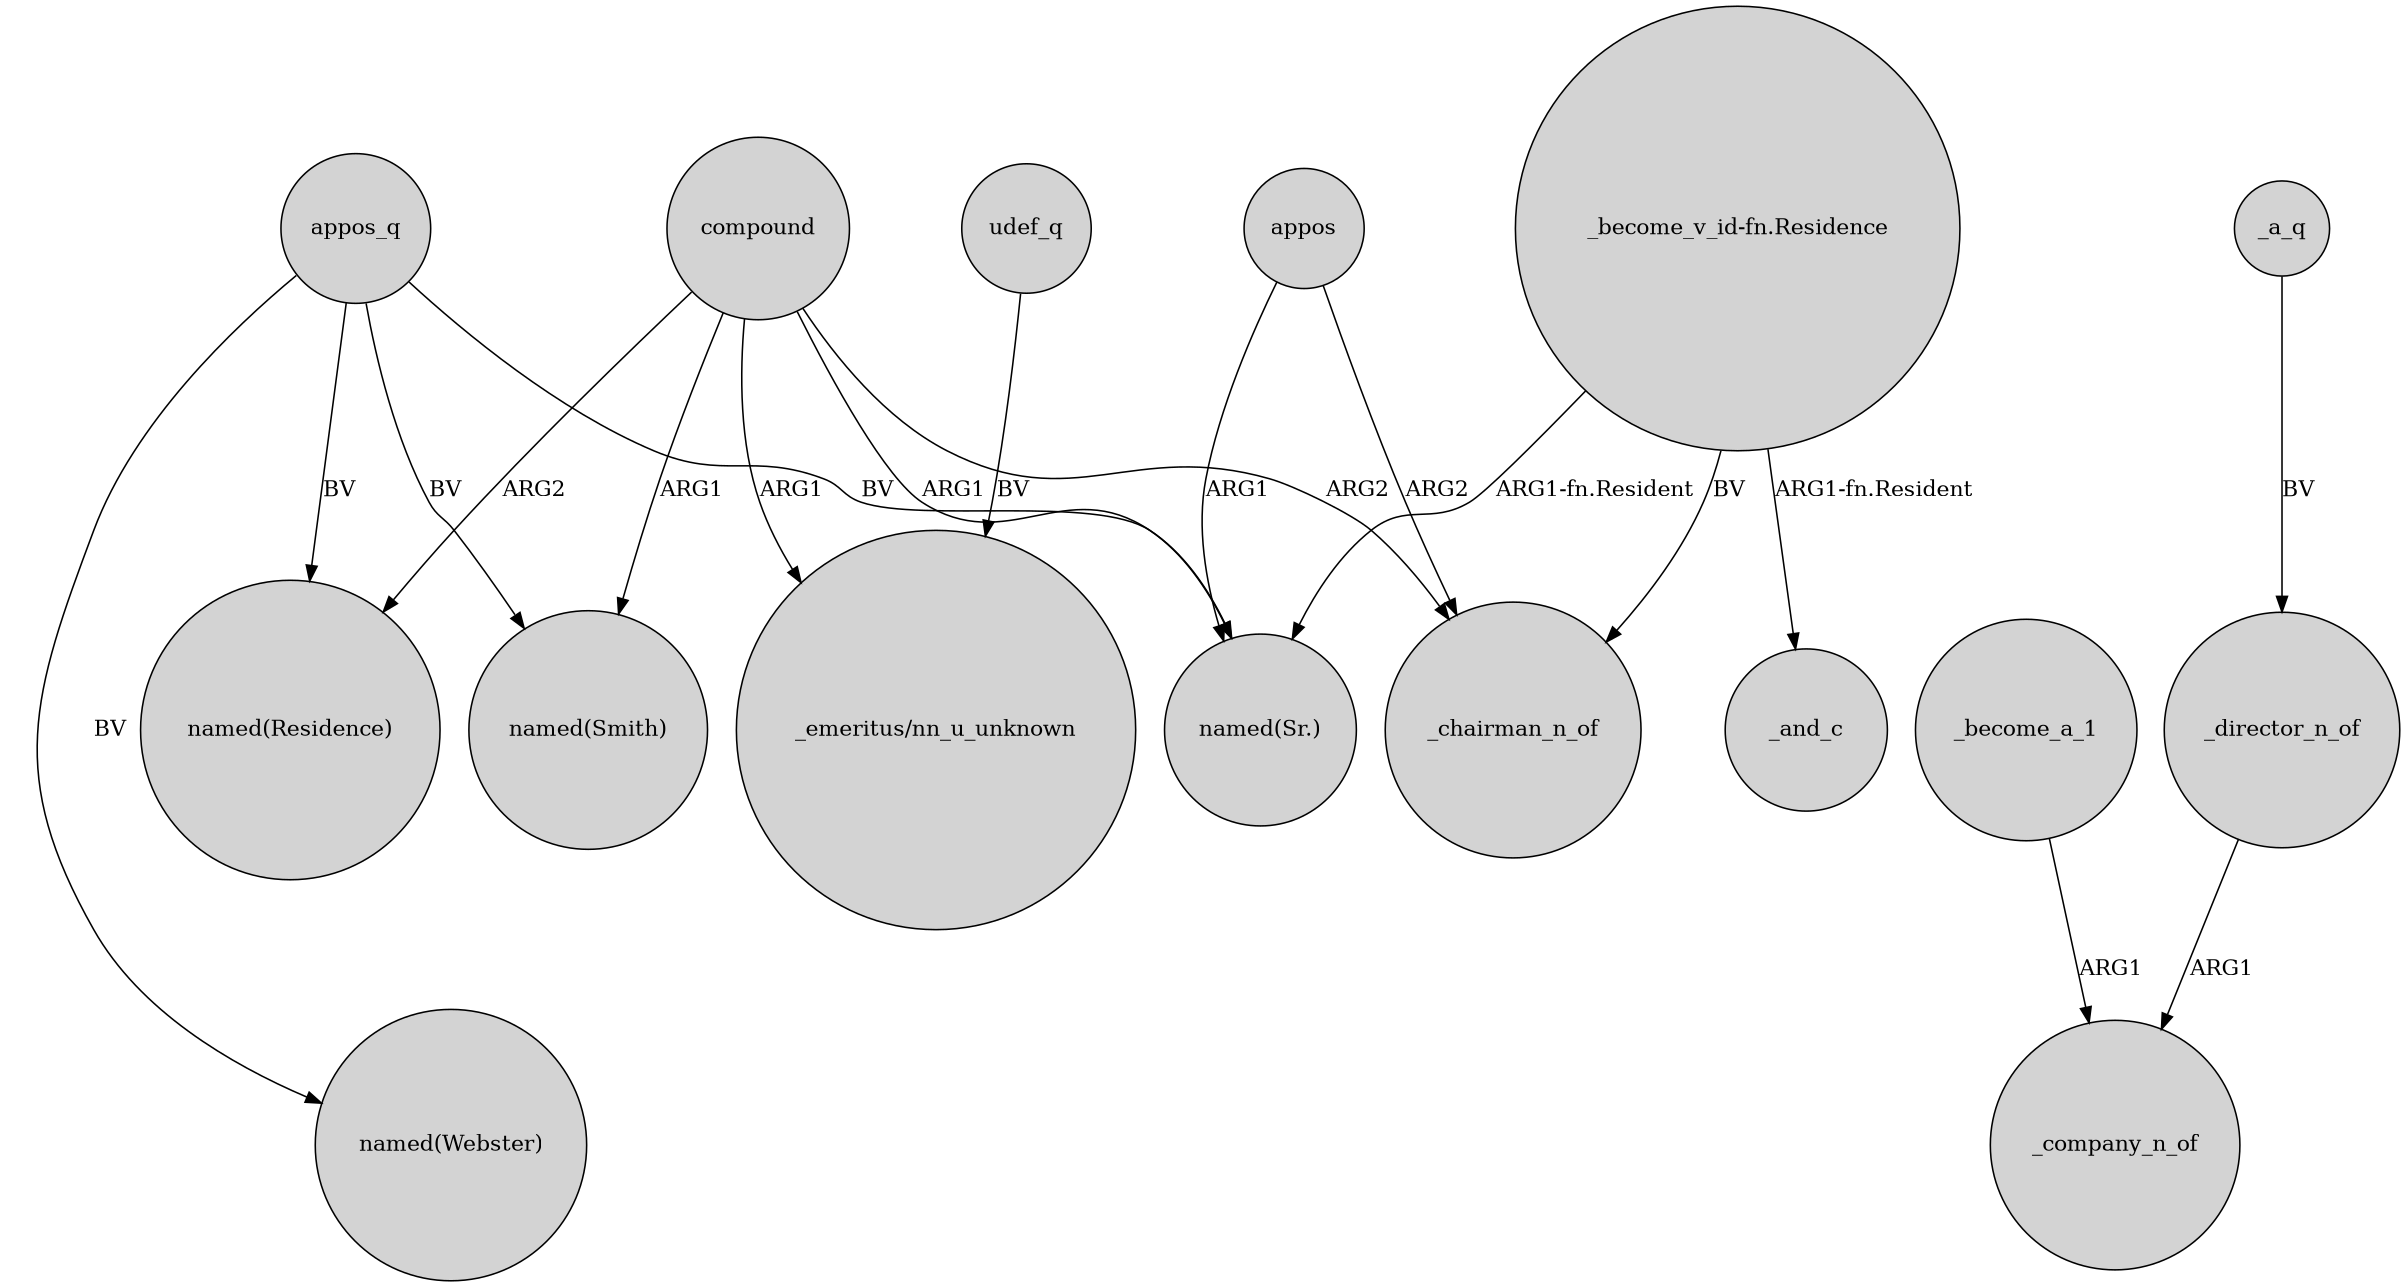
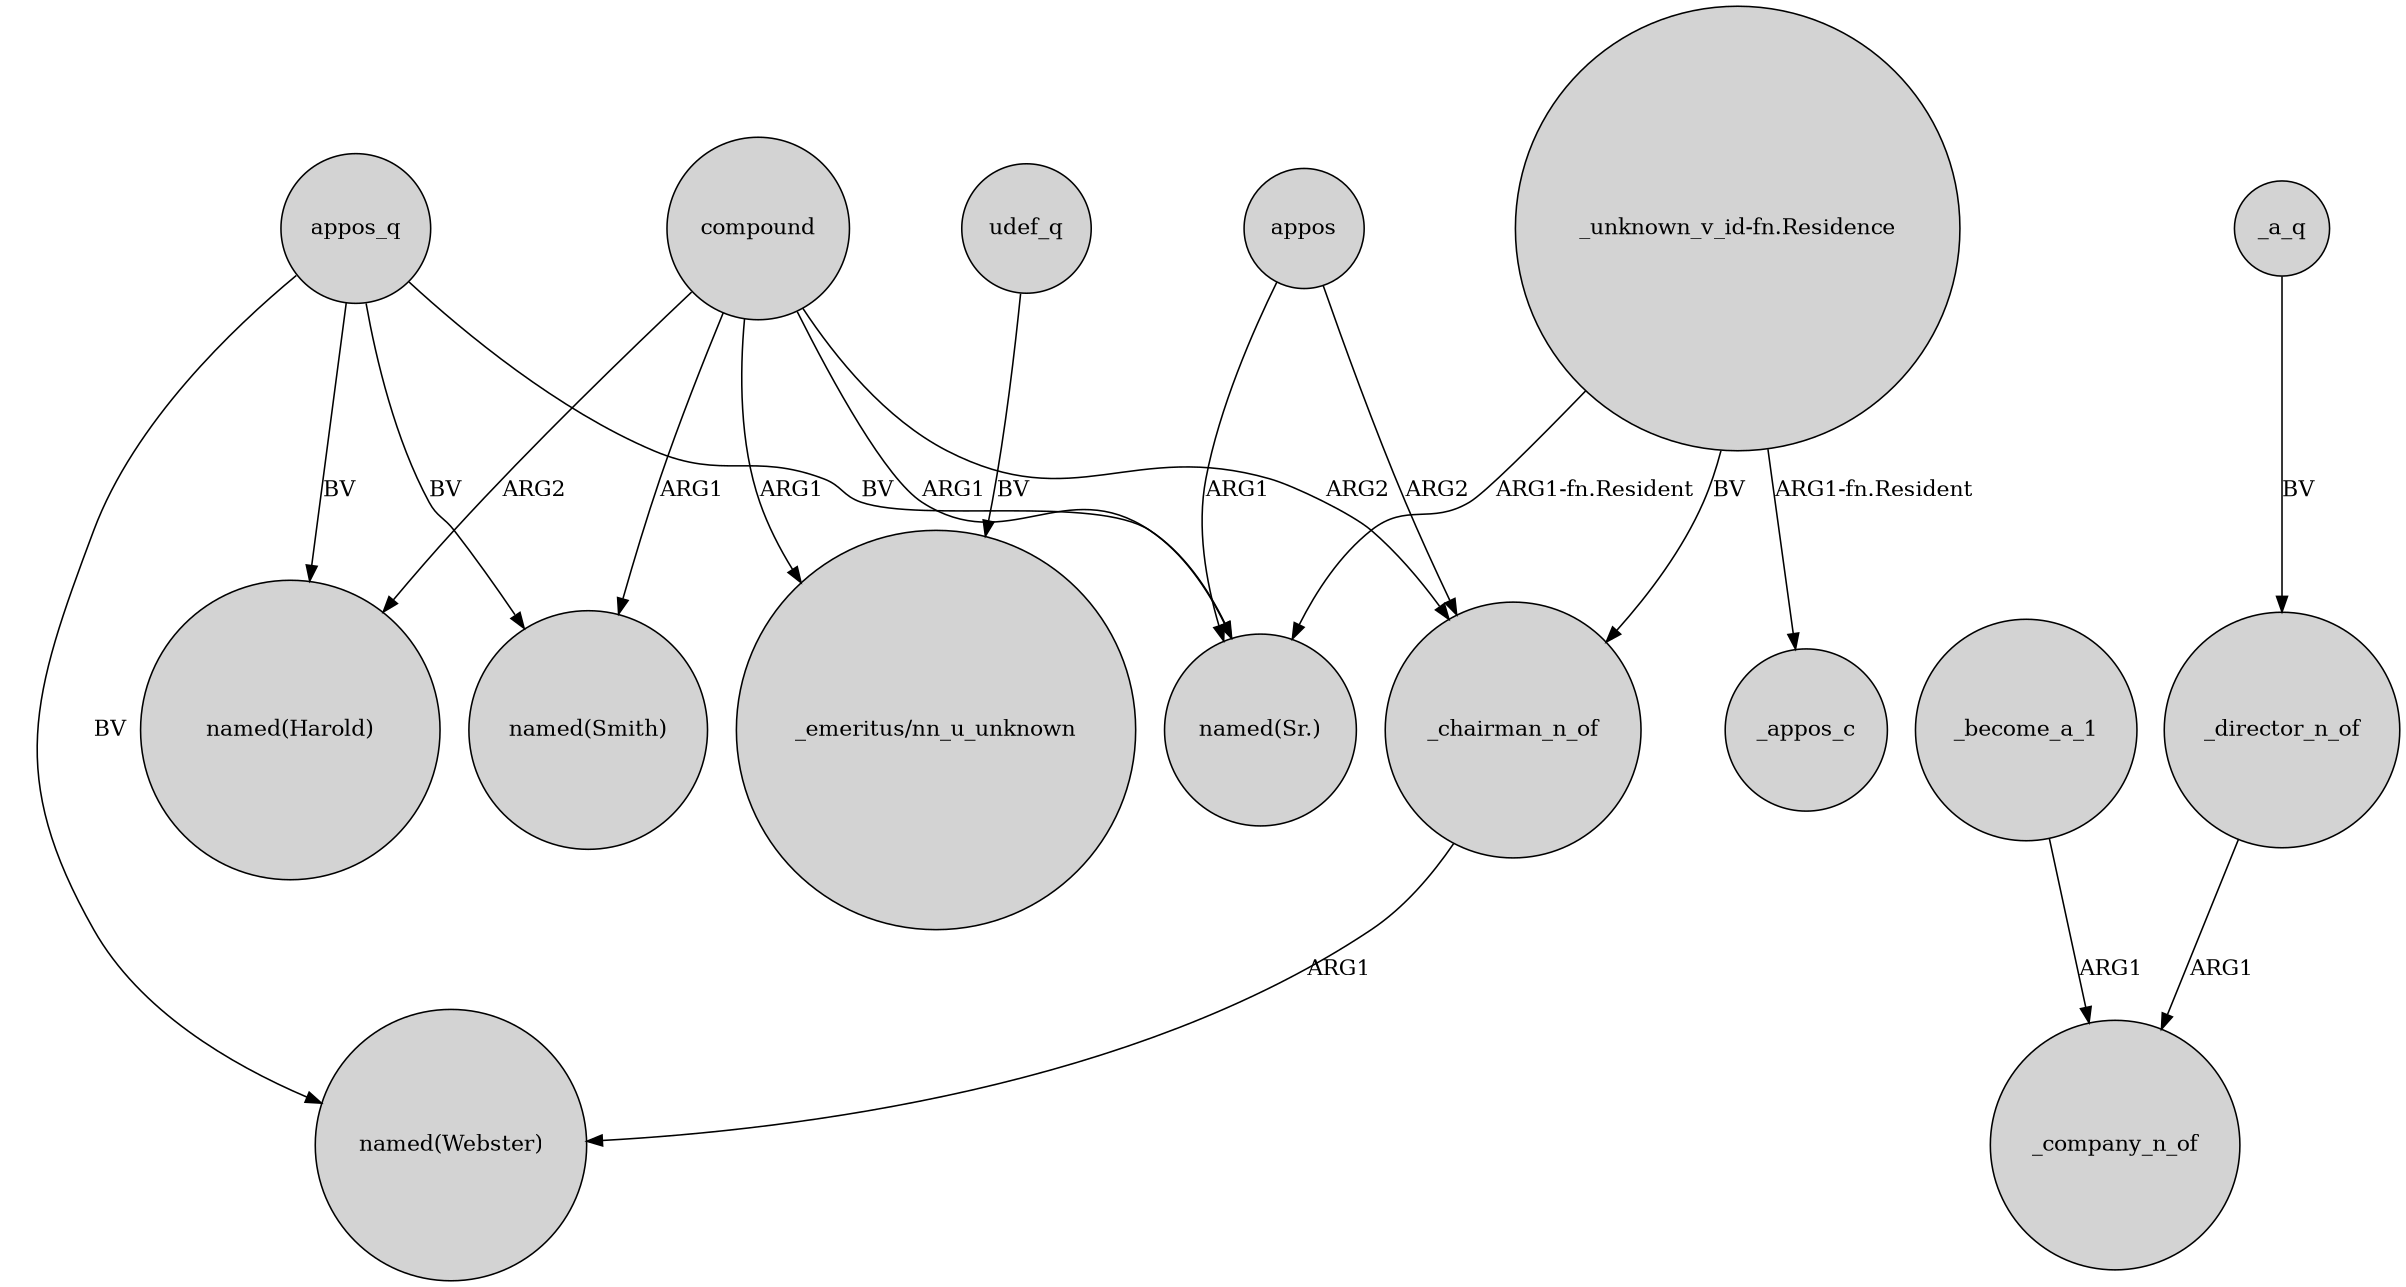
node "_become_v_id-fn.Residence": label "_become_v_id-fn.Residence" -> "_unknown_v_id-fn.Residence"
node "named(Residence)": label "named(Residence)" -> "named(Harold)"
node "_and_c": label "_and_c" -> "_appos_c"
edge "_chairman_n_of" -> "named(Webster)": added, label "ARG1"
